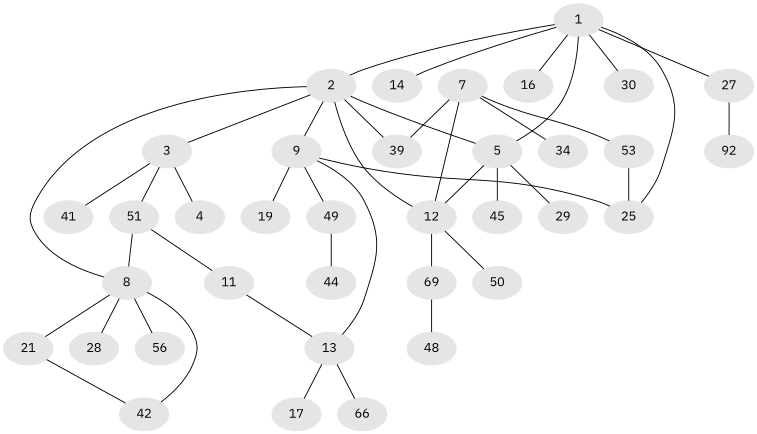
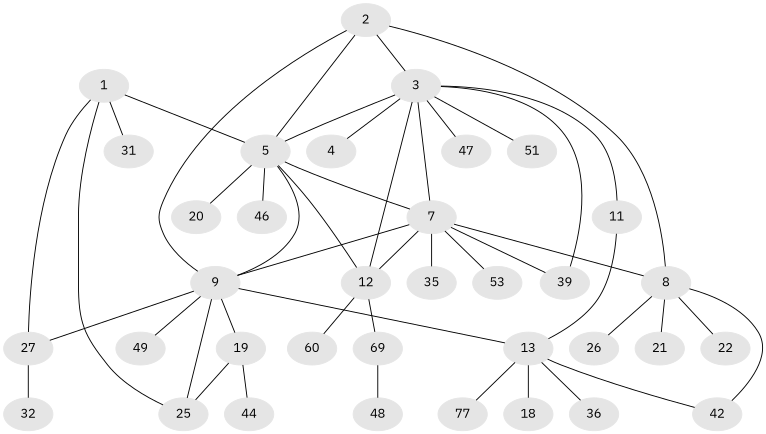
edge "1" -- "2": removed
node "14": removed
node "16": removed
node "30": label "30" -> "31"
edge "3" -- "5": added
edge "2" -- "39": now "3" -- "39"
edge "3" -- "7": added
node "34": label "34" -> "35"
node "92": label "92" -> "32"
edge "2" -- "12": now "3" -- "12"
edge "53" -- "25": now "19" -- "25"
edge "5" -- "7": added
node "41": label "41" -> "47"
node "45": label "45" -> "46"
node "29": label "29" -> "20"
edge "5" -- "9": added
edge "51" -- "8": now "7" -- "8"
edge "51" -- "11": now "3" -- "11"
edge "7" -- "9": added
edge "49" -- "44": now "19" -- "44"
node "50": label "50" -> "60"
edge "9" -- "27": added
node "28": label "28" -> "22"
node "56": label "56" -> "26"
edge "21" -- "42": now "13" -- "42"
node "17": label "17" -> "77"
node "66": label "66" -> "36"
node "18": added
